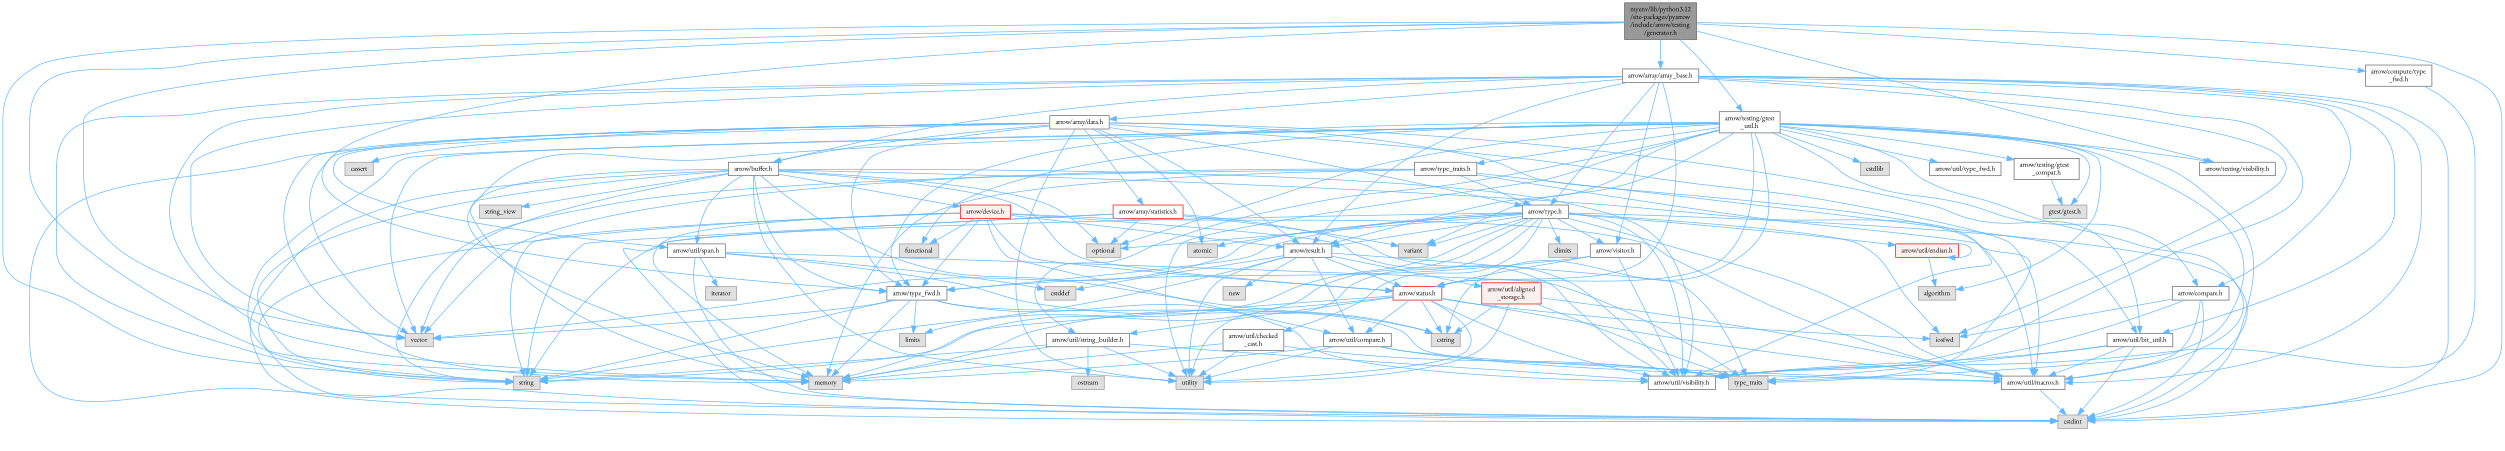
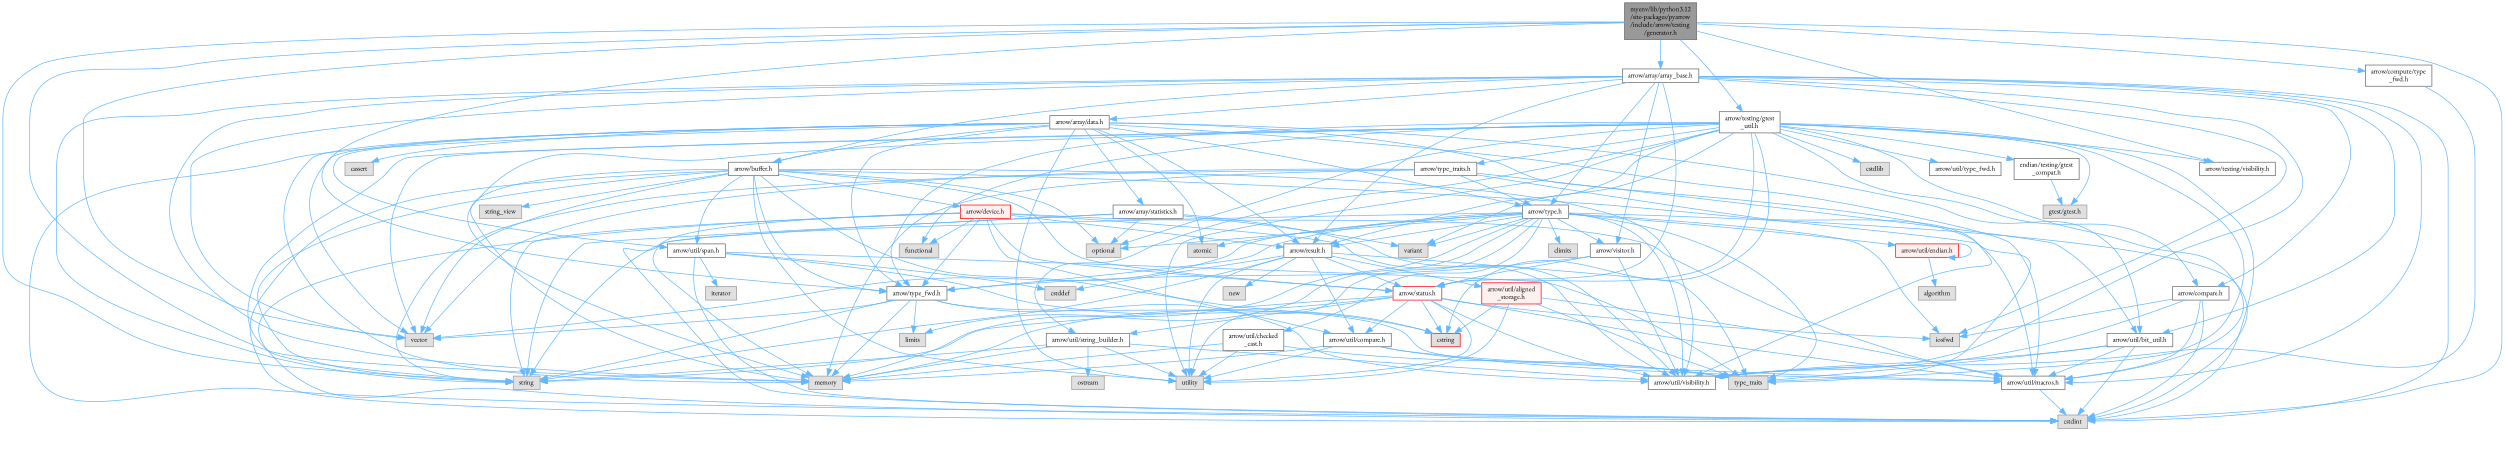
node "arrow/testing/gtest _compat.h": label "arrow/testing/gtest _compat.h" -> "endian/testing/gtest _compat.h"
edge "arrow/testing/gtest _util.h" -> "algorithm": removed
node "arrow/array/statistics.h": color red -> grey40
edge "arrow/type.h" -> "arrow/util/macros.h": now "arrow/type.h" -> "type_traits"
node "cstring": color grey60 -> red
